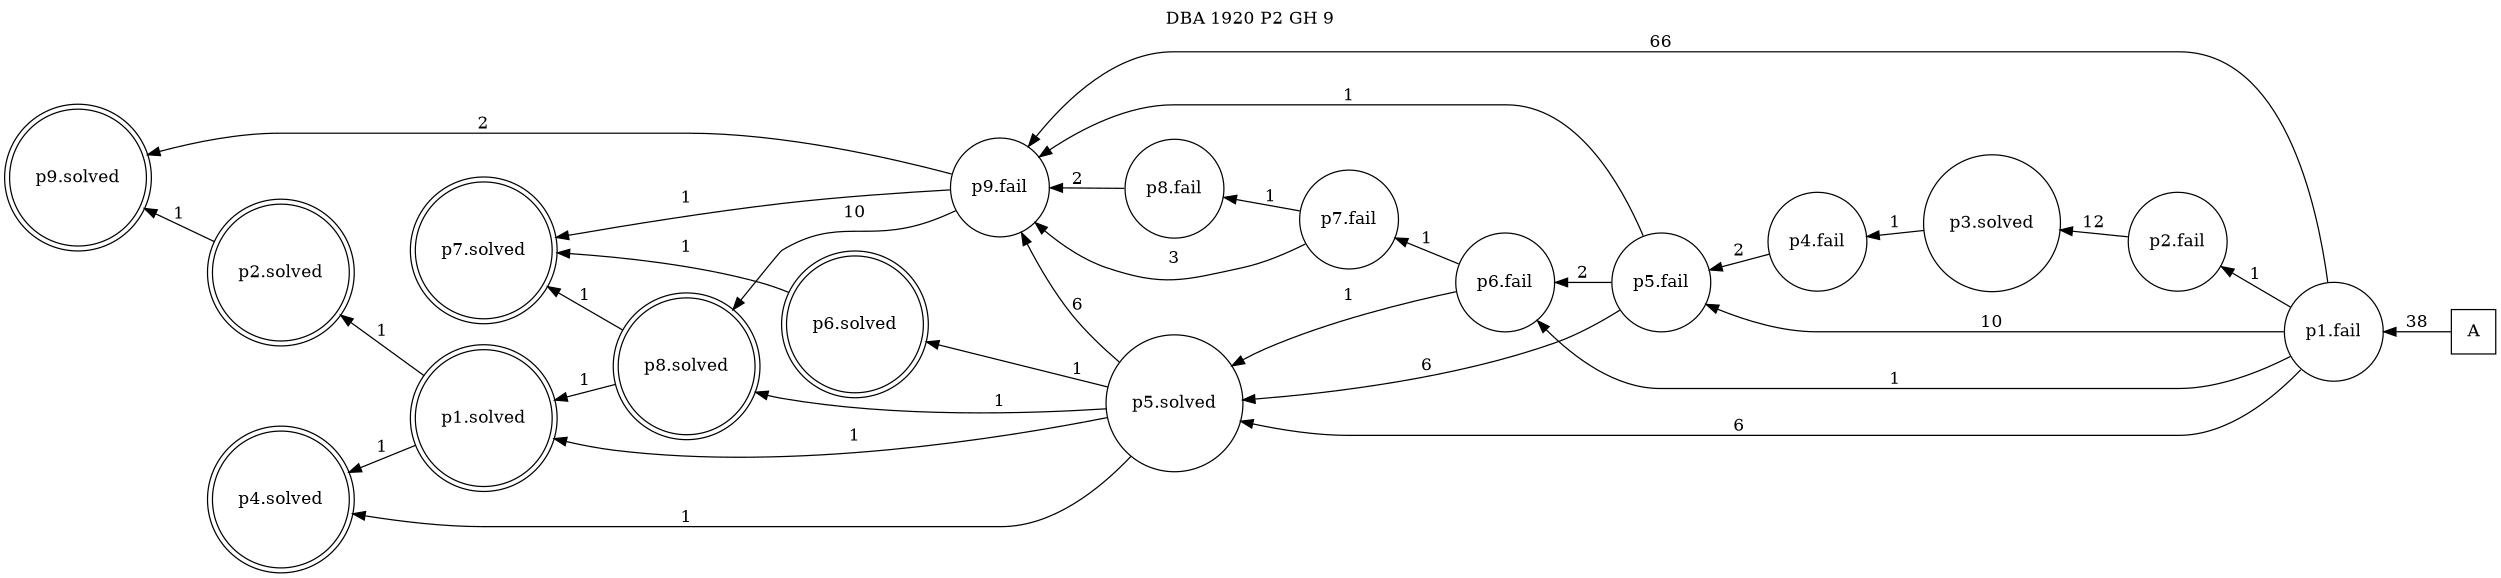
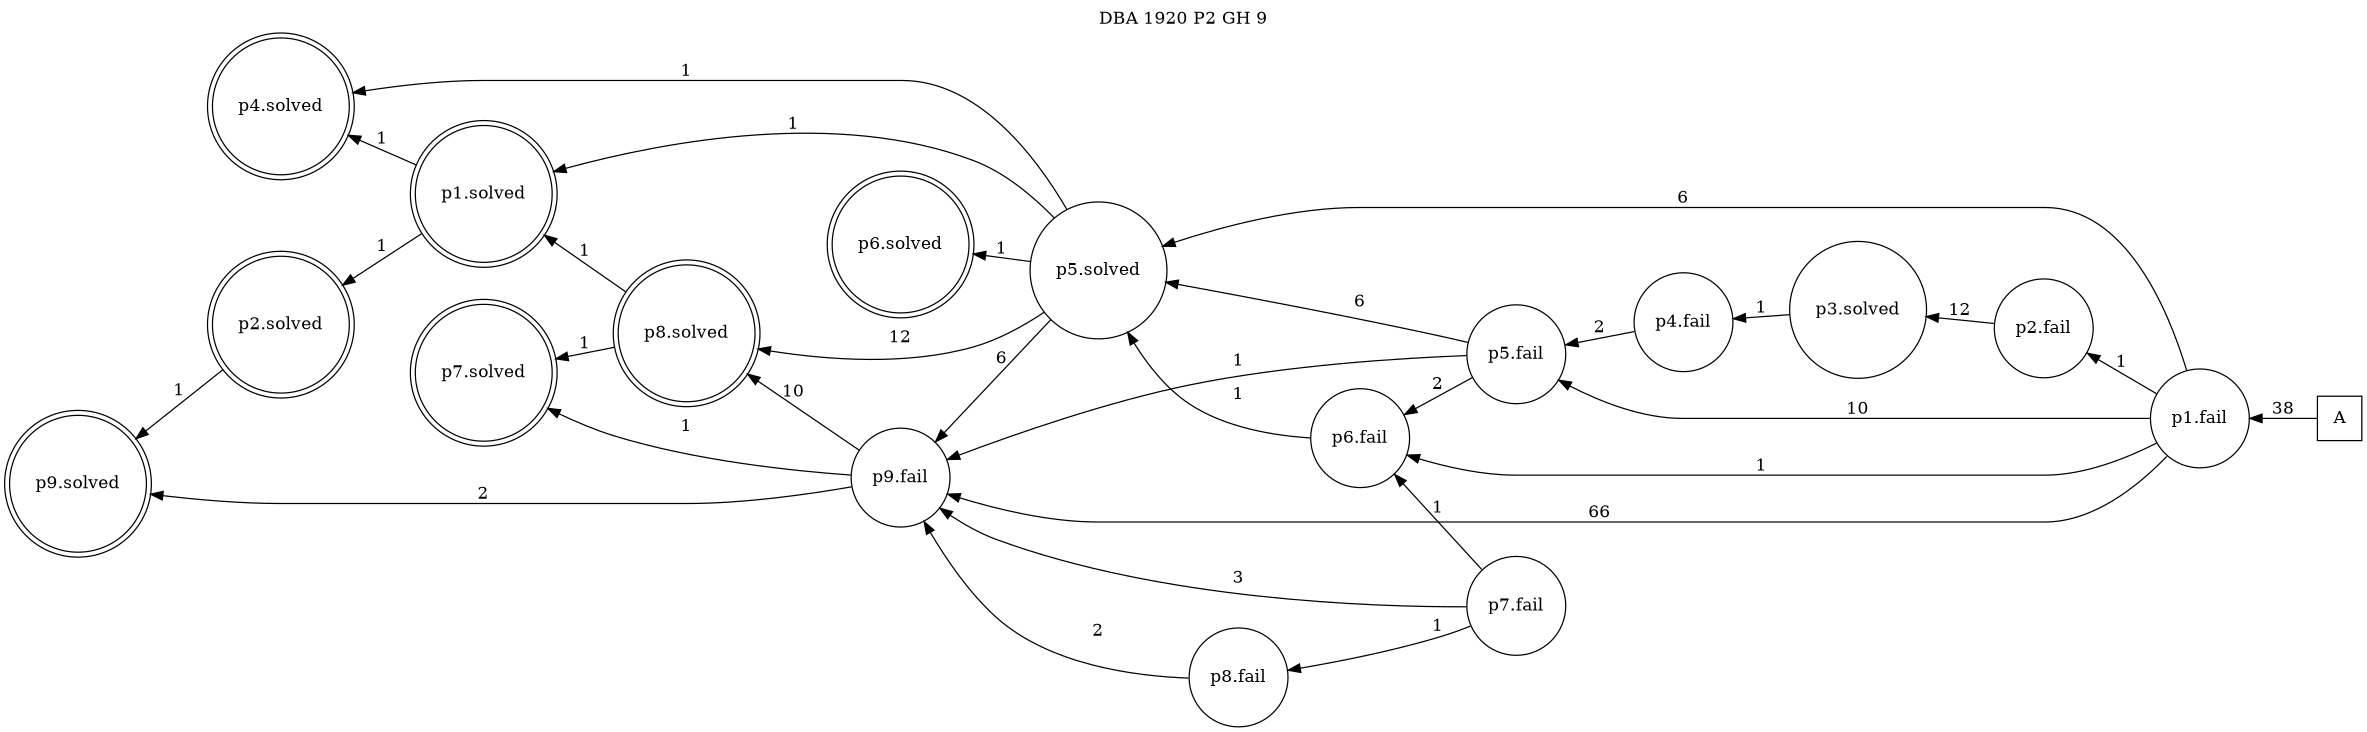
edge "p6.fail" -> "p7.fail": reversed
edge "p6.solved" -> "p7.solved": removed, label "1"
edge "p5.solved" -> "p8.solved": label "1" -> "12"
